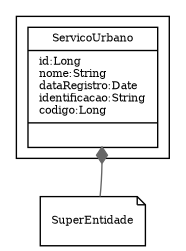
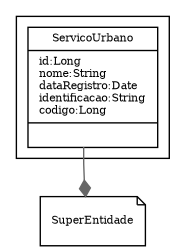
edge "SuperEntidade" -> "ServicoUrbano": reversed
